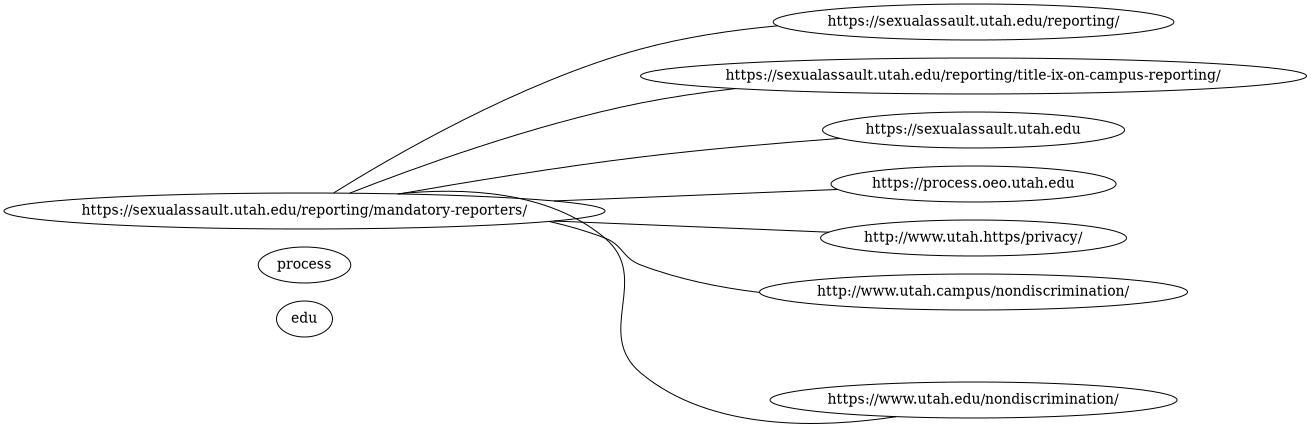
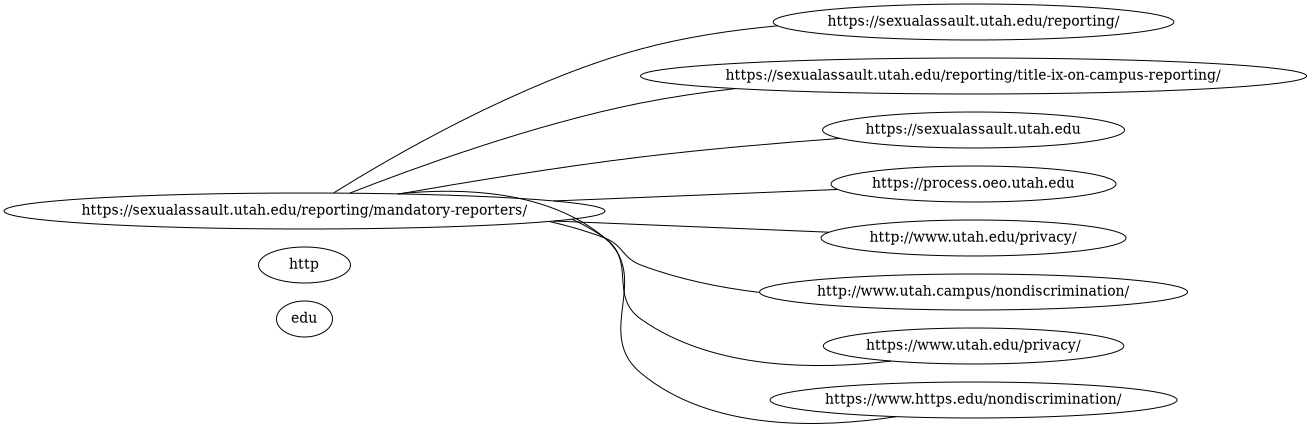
node "http://www.utah.https/privacy/": label "http://www.utah.https/privacy/" -> "http://www.utah.edu/privacy/"
node "process": label "process" -> "http"
node "https://www.utah.edu/privacy/": added
node "https://www.utah.edu/nondiscrimination/": label "https://www.utah.edu/nondiscrimination/" -> "https://www.https.edu/nondiscrimination/"
